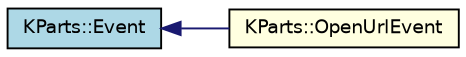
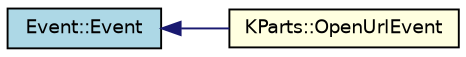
node "KParts::Event": label "KParts::Event" -> "Event::Event"
